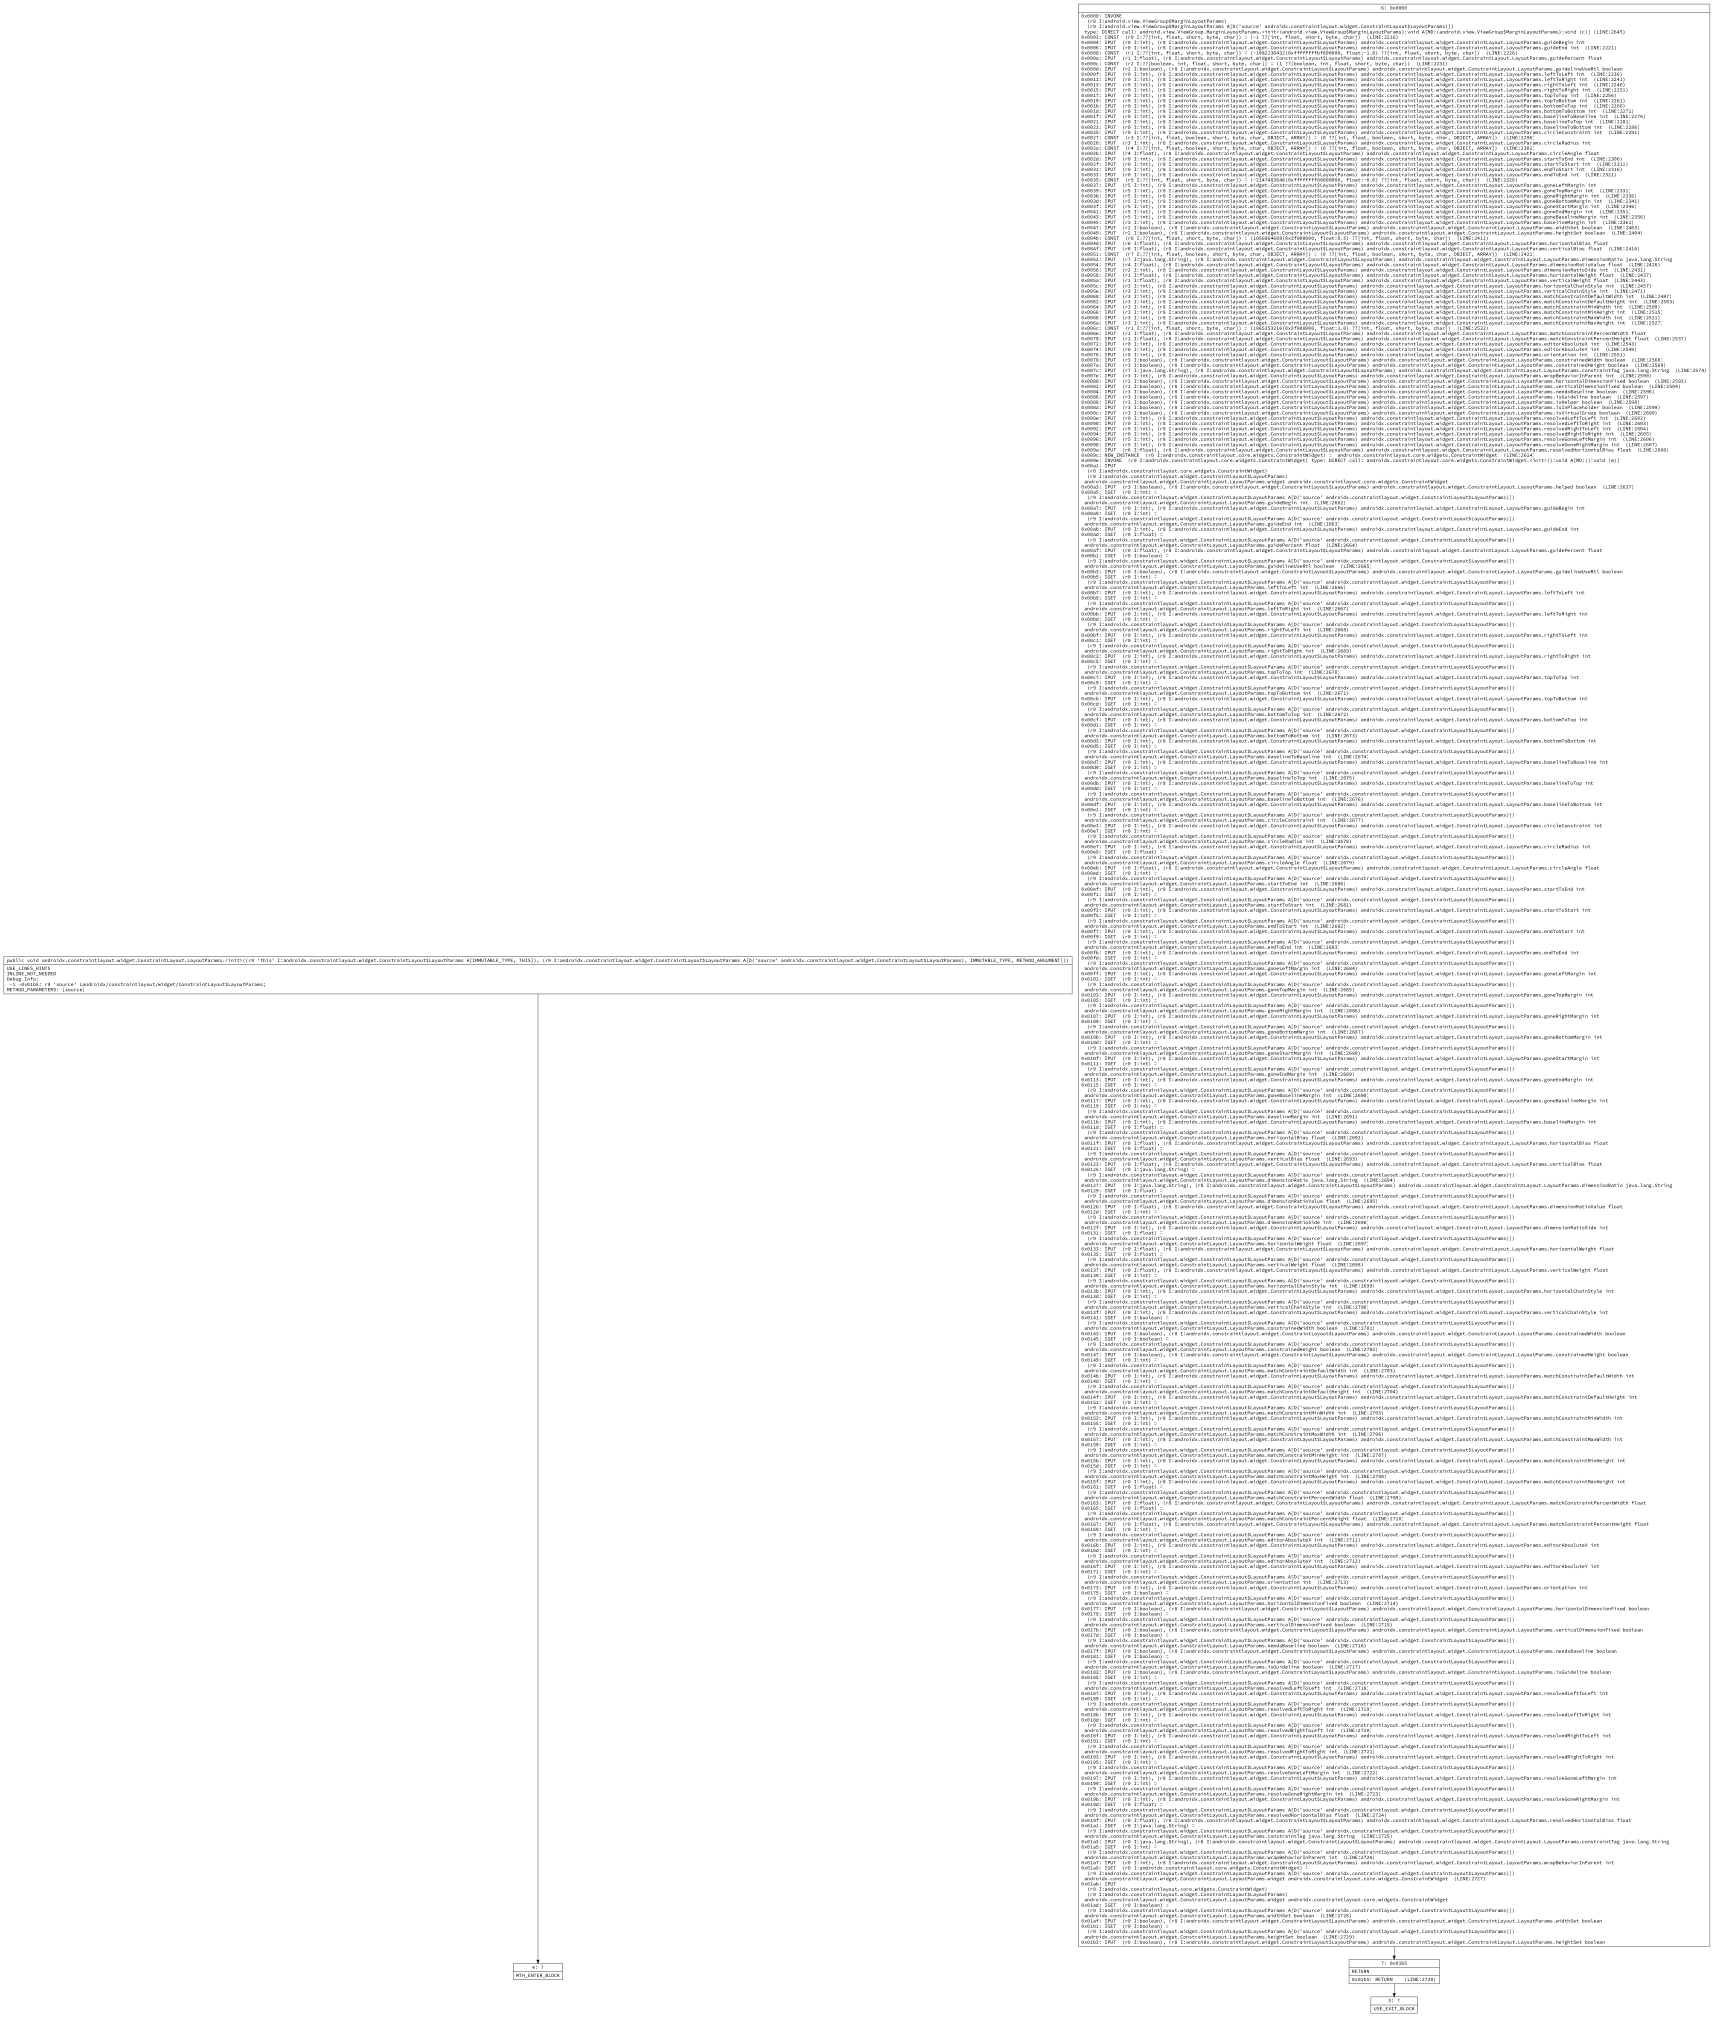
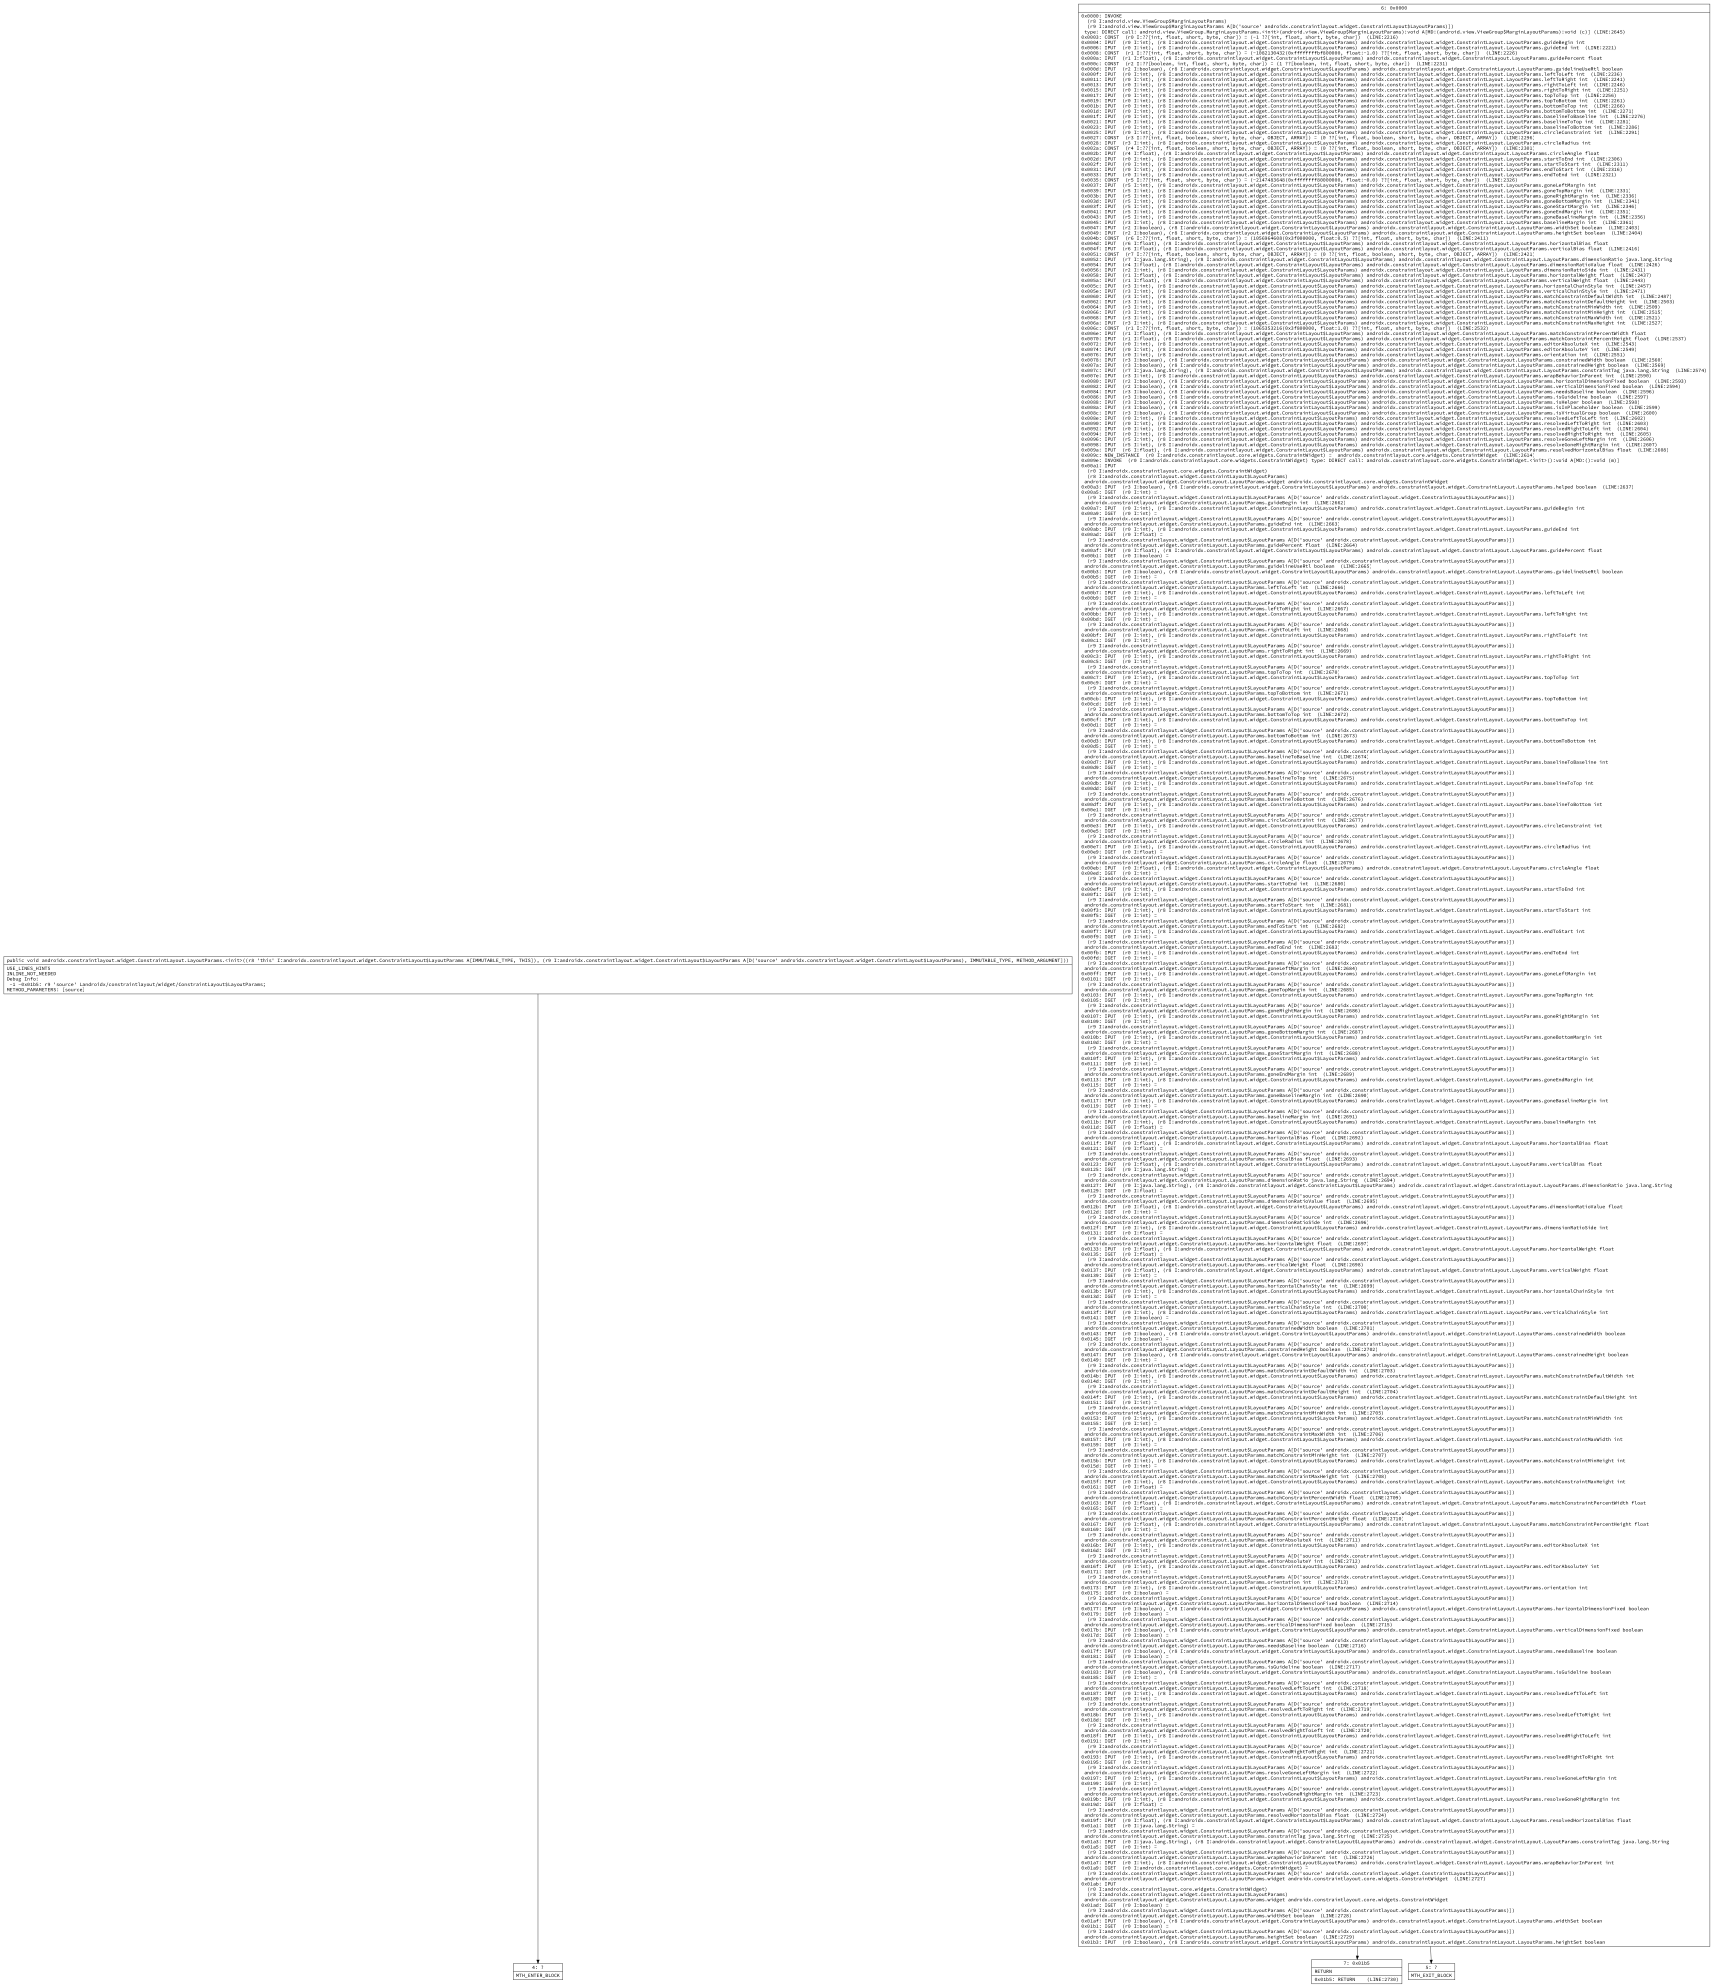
node "6: 0x0000": text "0x00e7: IGET  (r0 I:int) =" -> "0x00e5: IGET  (r0 I:int) ="
edge "7: 0x01b5" -> "5: ?": now "6: 0x0000" -> "5: ?"
node "5: ?": text "USE_EXIT_BLOCK" -> "MTH_EXIT_BLOCK"
